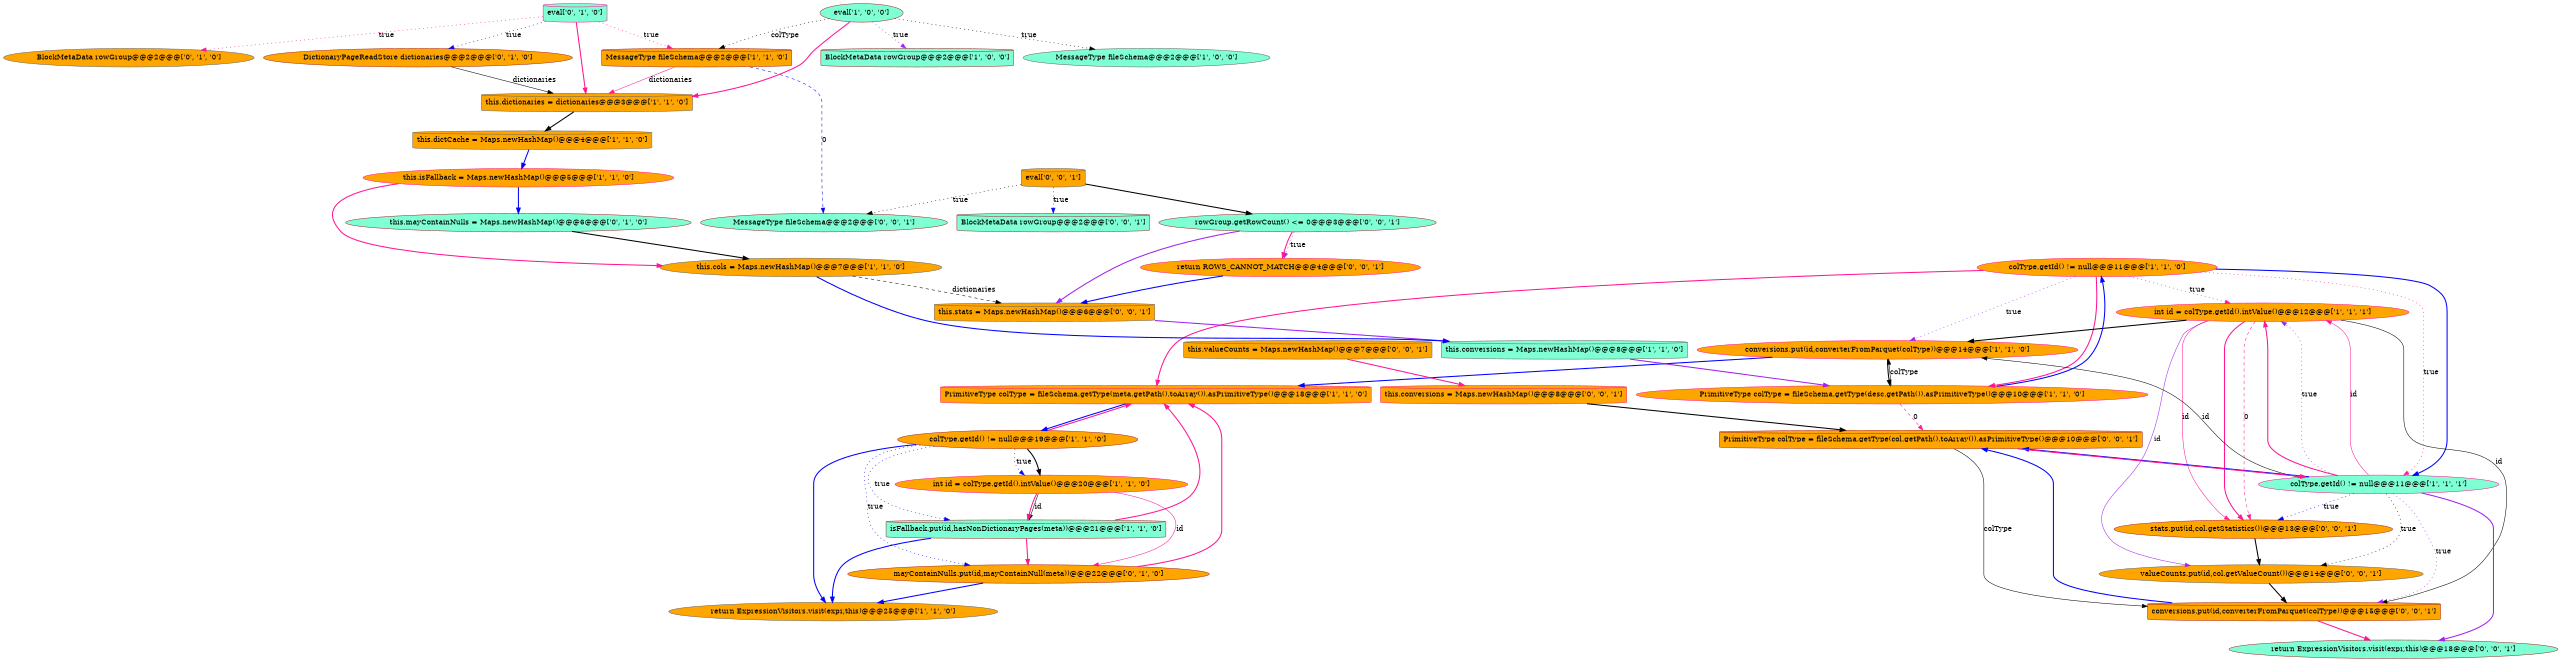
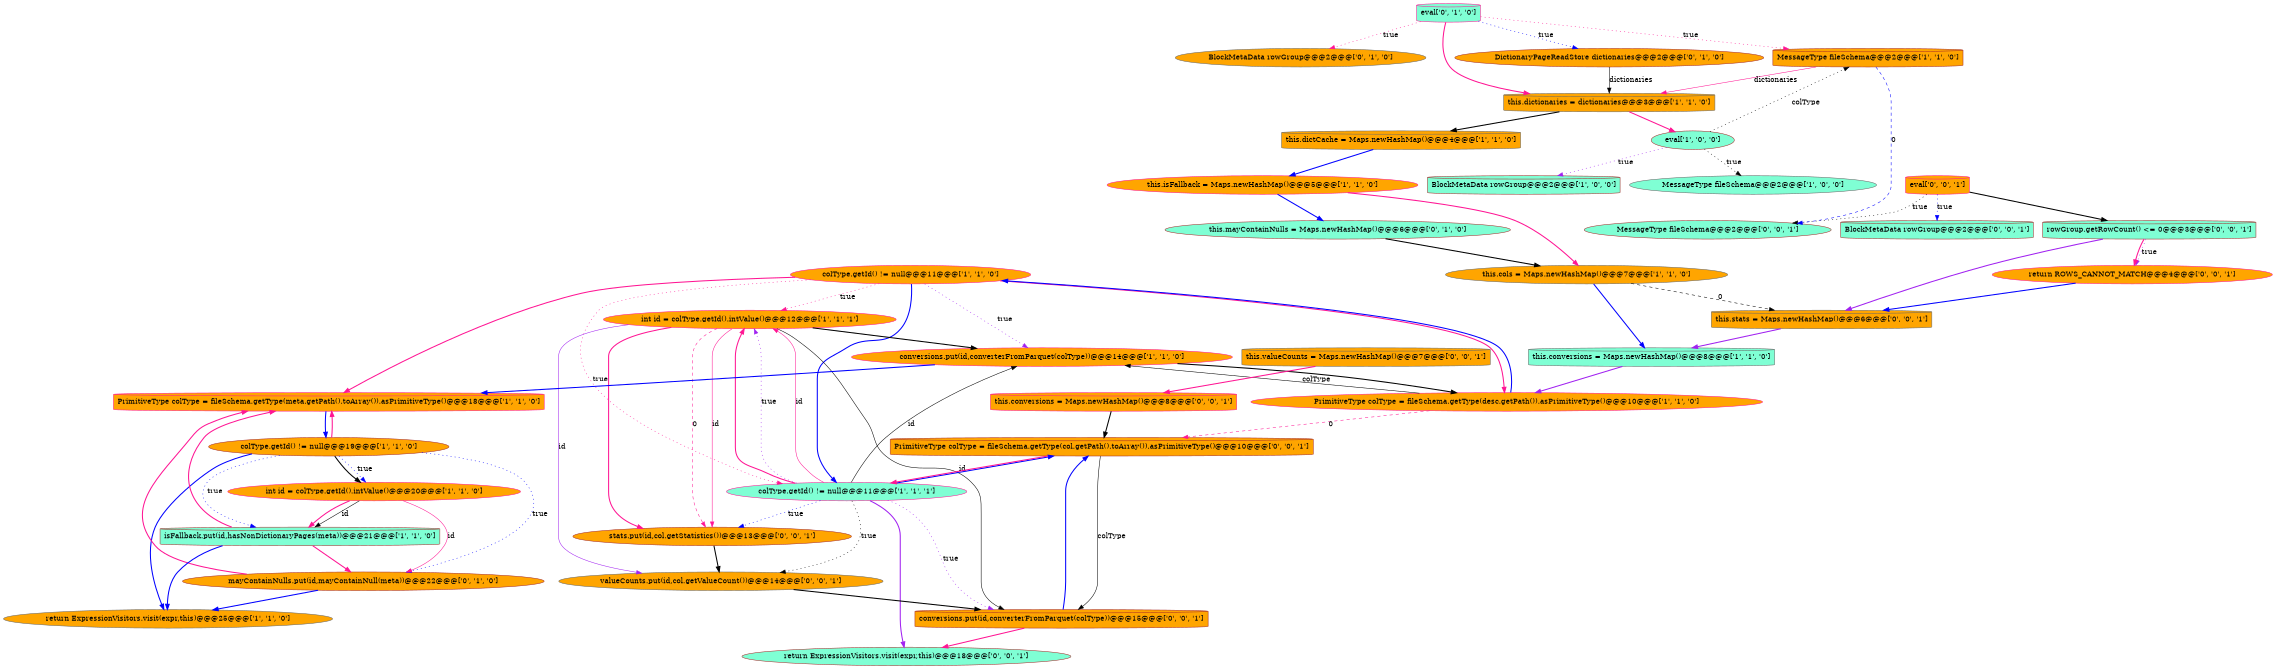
edge "eval['1', '0', '0']" -> "this.dictionaries = dictionaries@@@3@@@['1', '1', '0']": reversed
node "eval['0', '0', '1']": color gray40 -> deeppink
node "rowGroup.getRowCount() <= 0@@@3@@@['0', '0', '1']": shape ellipse -> cylinder
edge "this.cols = Maps.newHashMap()@@@7@@@['1', '1', '0']" -> "this.stats = Maps.newHashMap()@@@6@@@['0', '0', '1']": label "dictionaries" -> "0"
